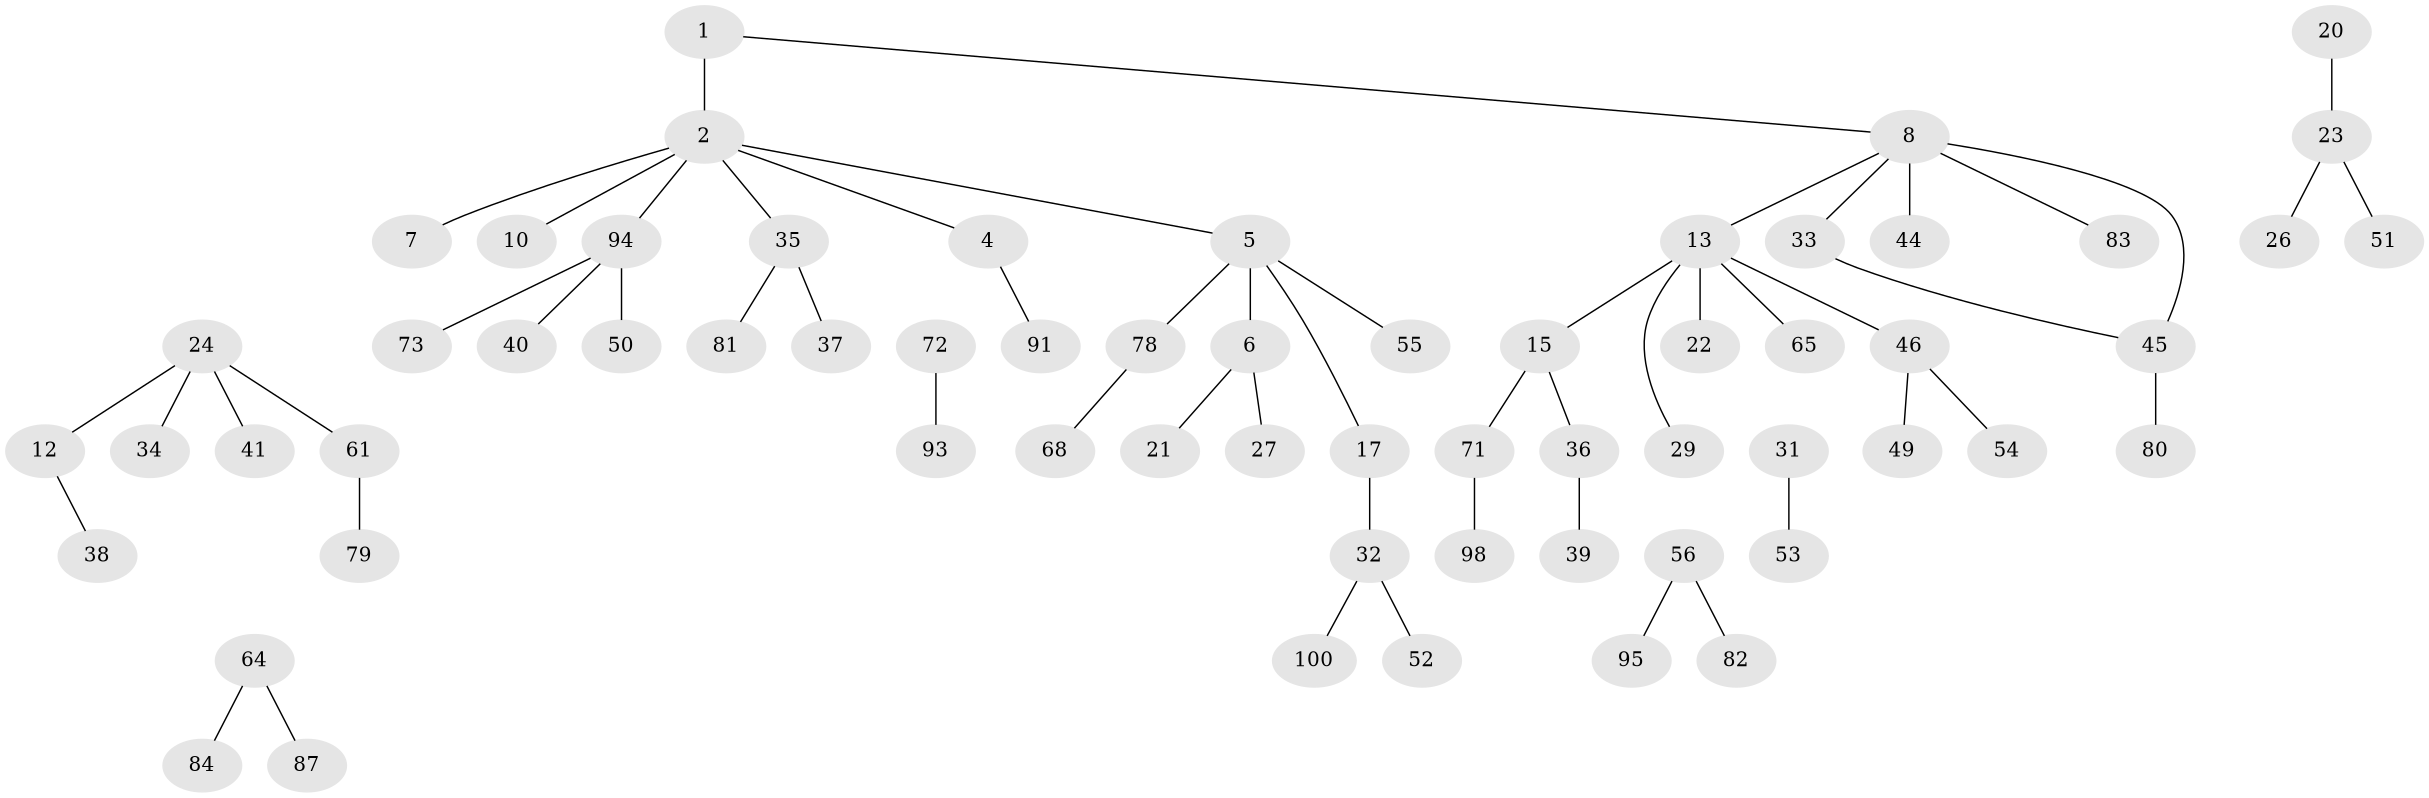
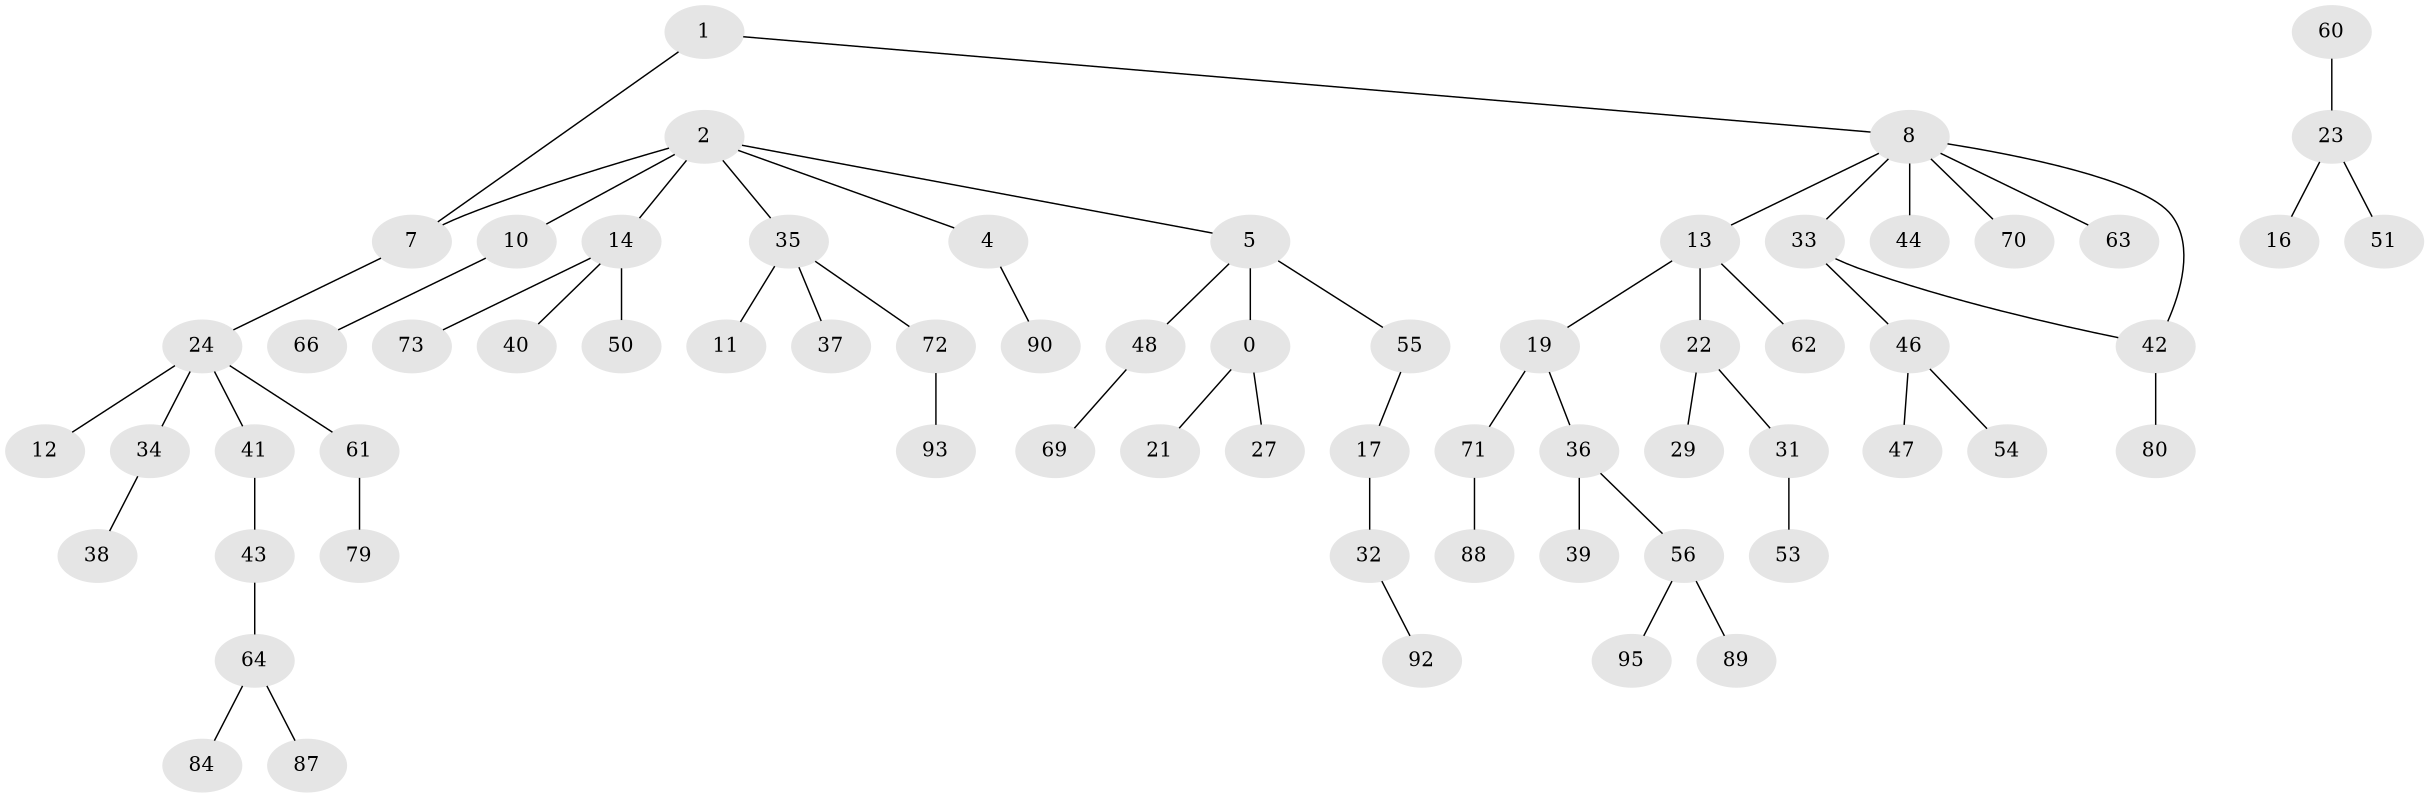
node "20": label "20" -> "60"
edge "1" -- "2": now "1" -- "7"
node "94": label "94" -> "14"
node "70": added
node "83": label "83" -> "63"
node "26": label "26" -> "16"
edge "7" -- "24": added
edge "35" -- "72": added
edge "13" -- "46": now "33" -- "46"
edge "13" -- "29": now "22" -- "29"
edge "5" -- "17": now "55" -- "17"
node "66": added
node "81": label "81" -> "11"
node "91": label "91" -> "90"
node "78": label "78" -> "48"
node "6": label "6" -> "0"
node "15": label "15" -> "19"
node "65": label "65" -> "62"
node "45": label "45" -> "42"
edge "22" -- "31": added
node "68": label "68" -> "69"
node "49": label "49" -> "47"
edge "36" -- "56": added
edge "12" -- "38": now "34" -- "38"
node "43": added
node "98": label "98" -> "88"
node "100": removed
node "52": label "52" -> "92"
node "82": label "82" -> "89"
